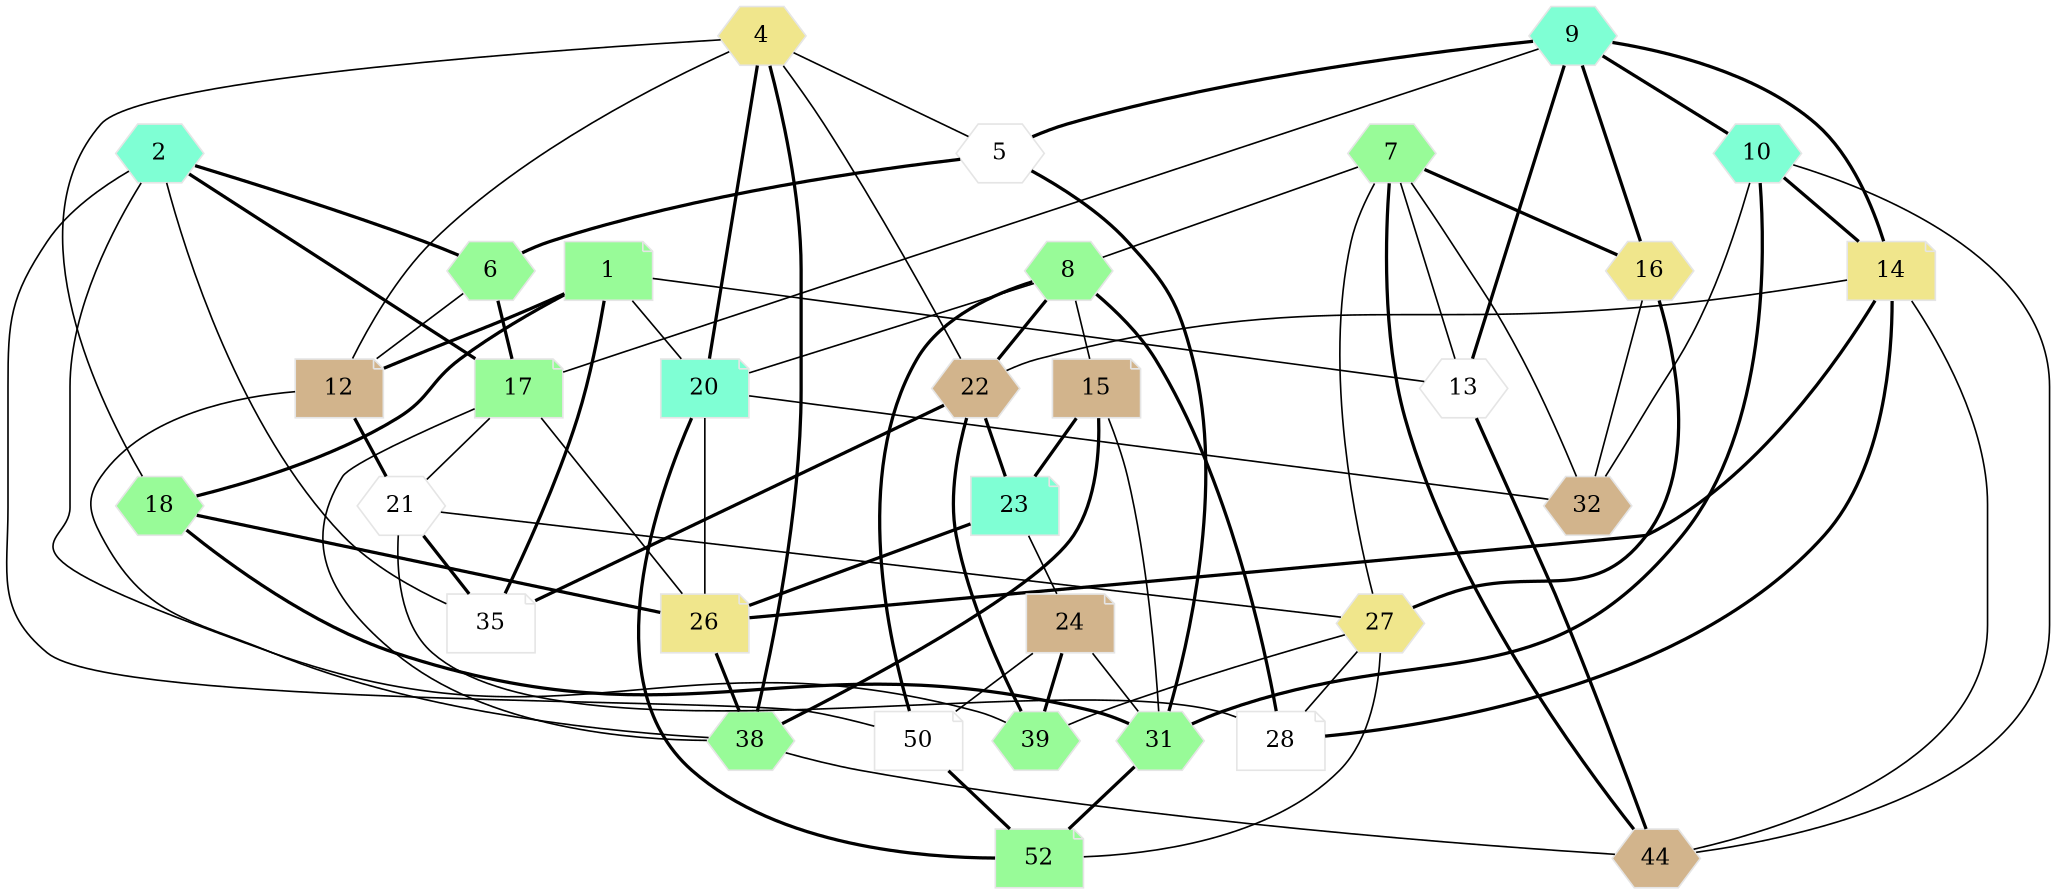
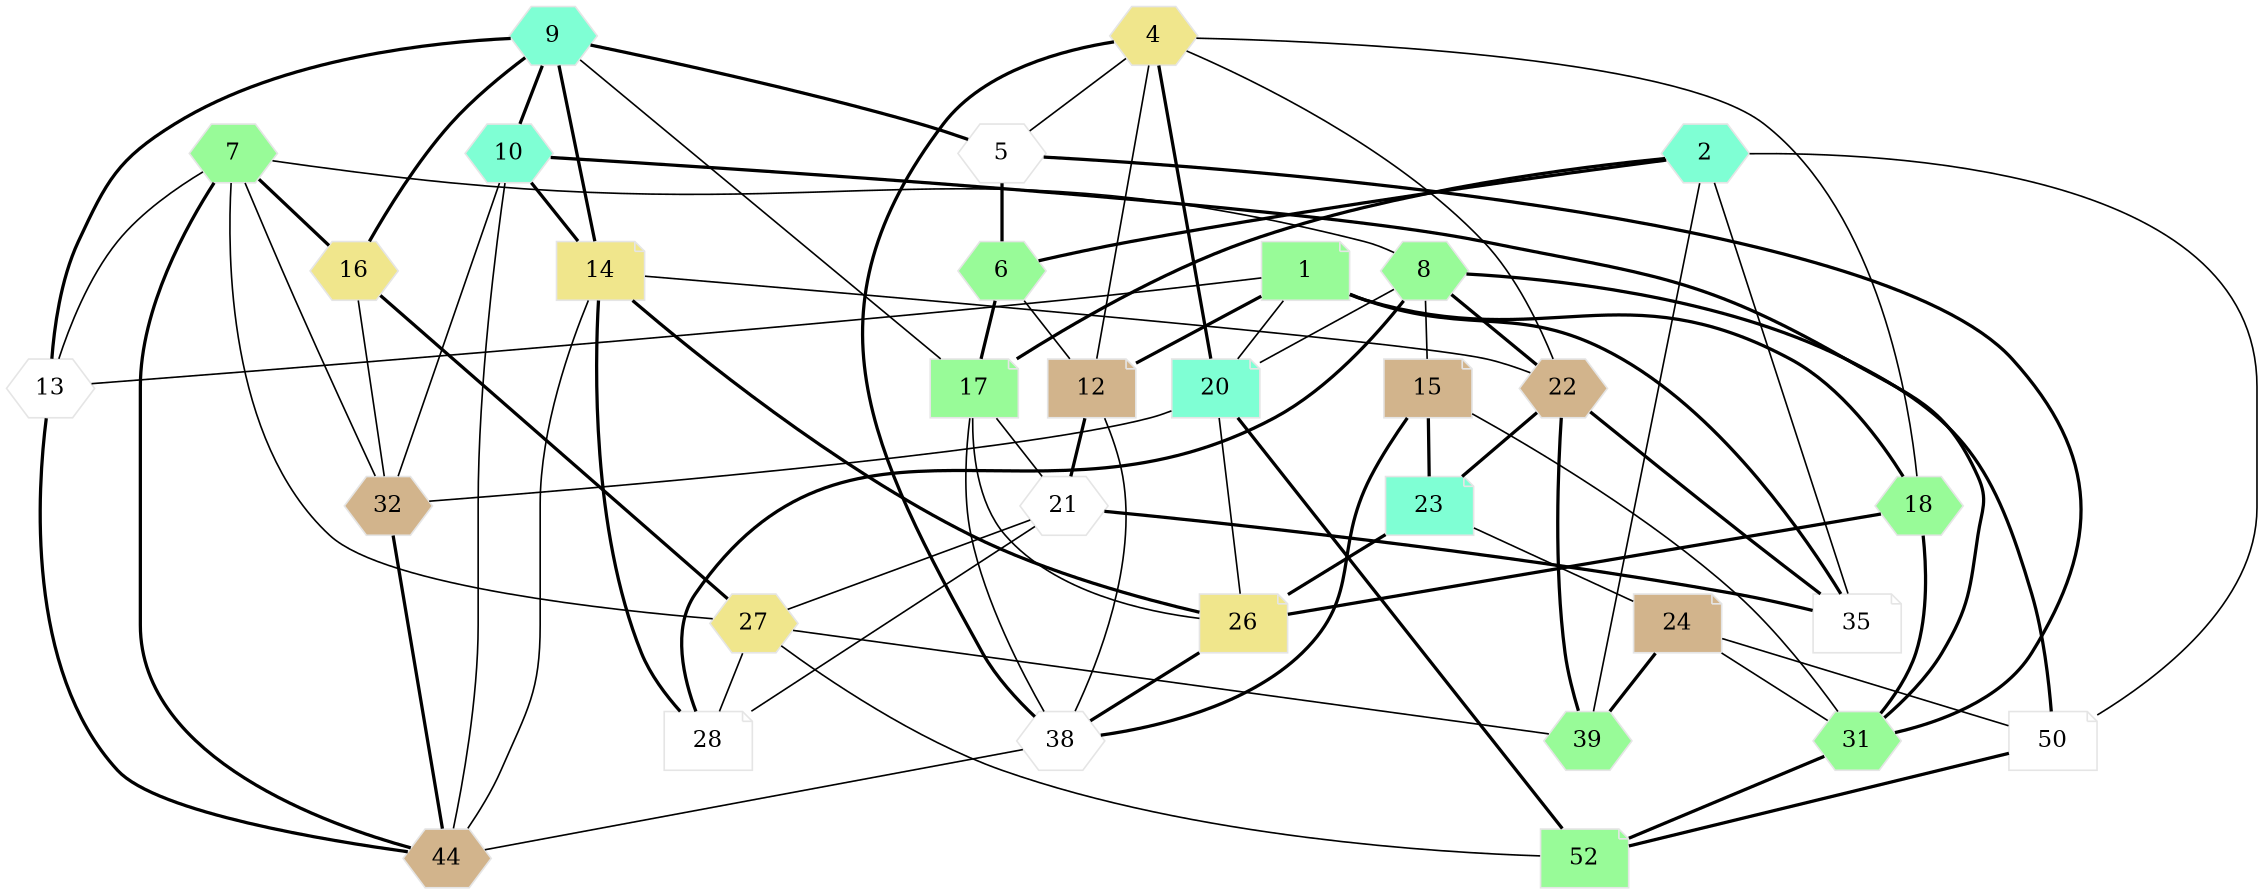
edge "32" -- "44": added
node "38": fillcolor palegreen -> white
